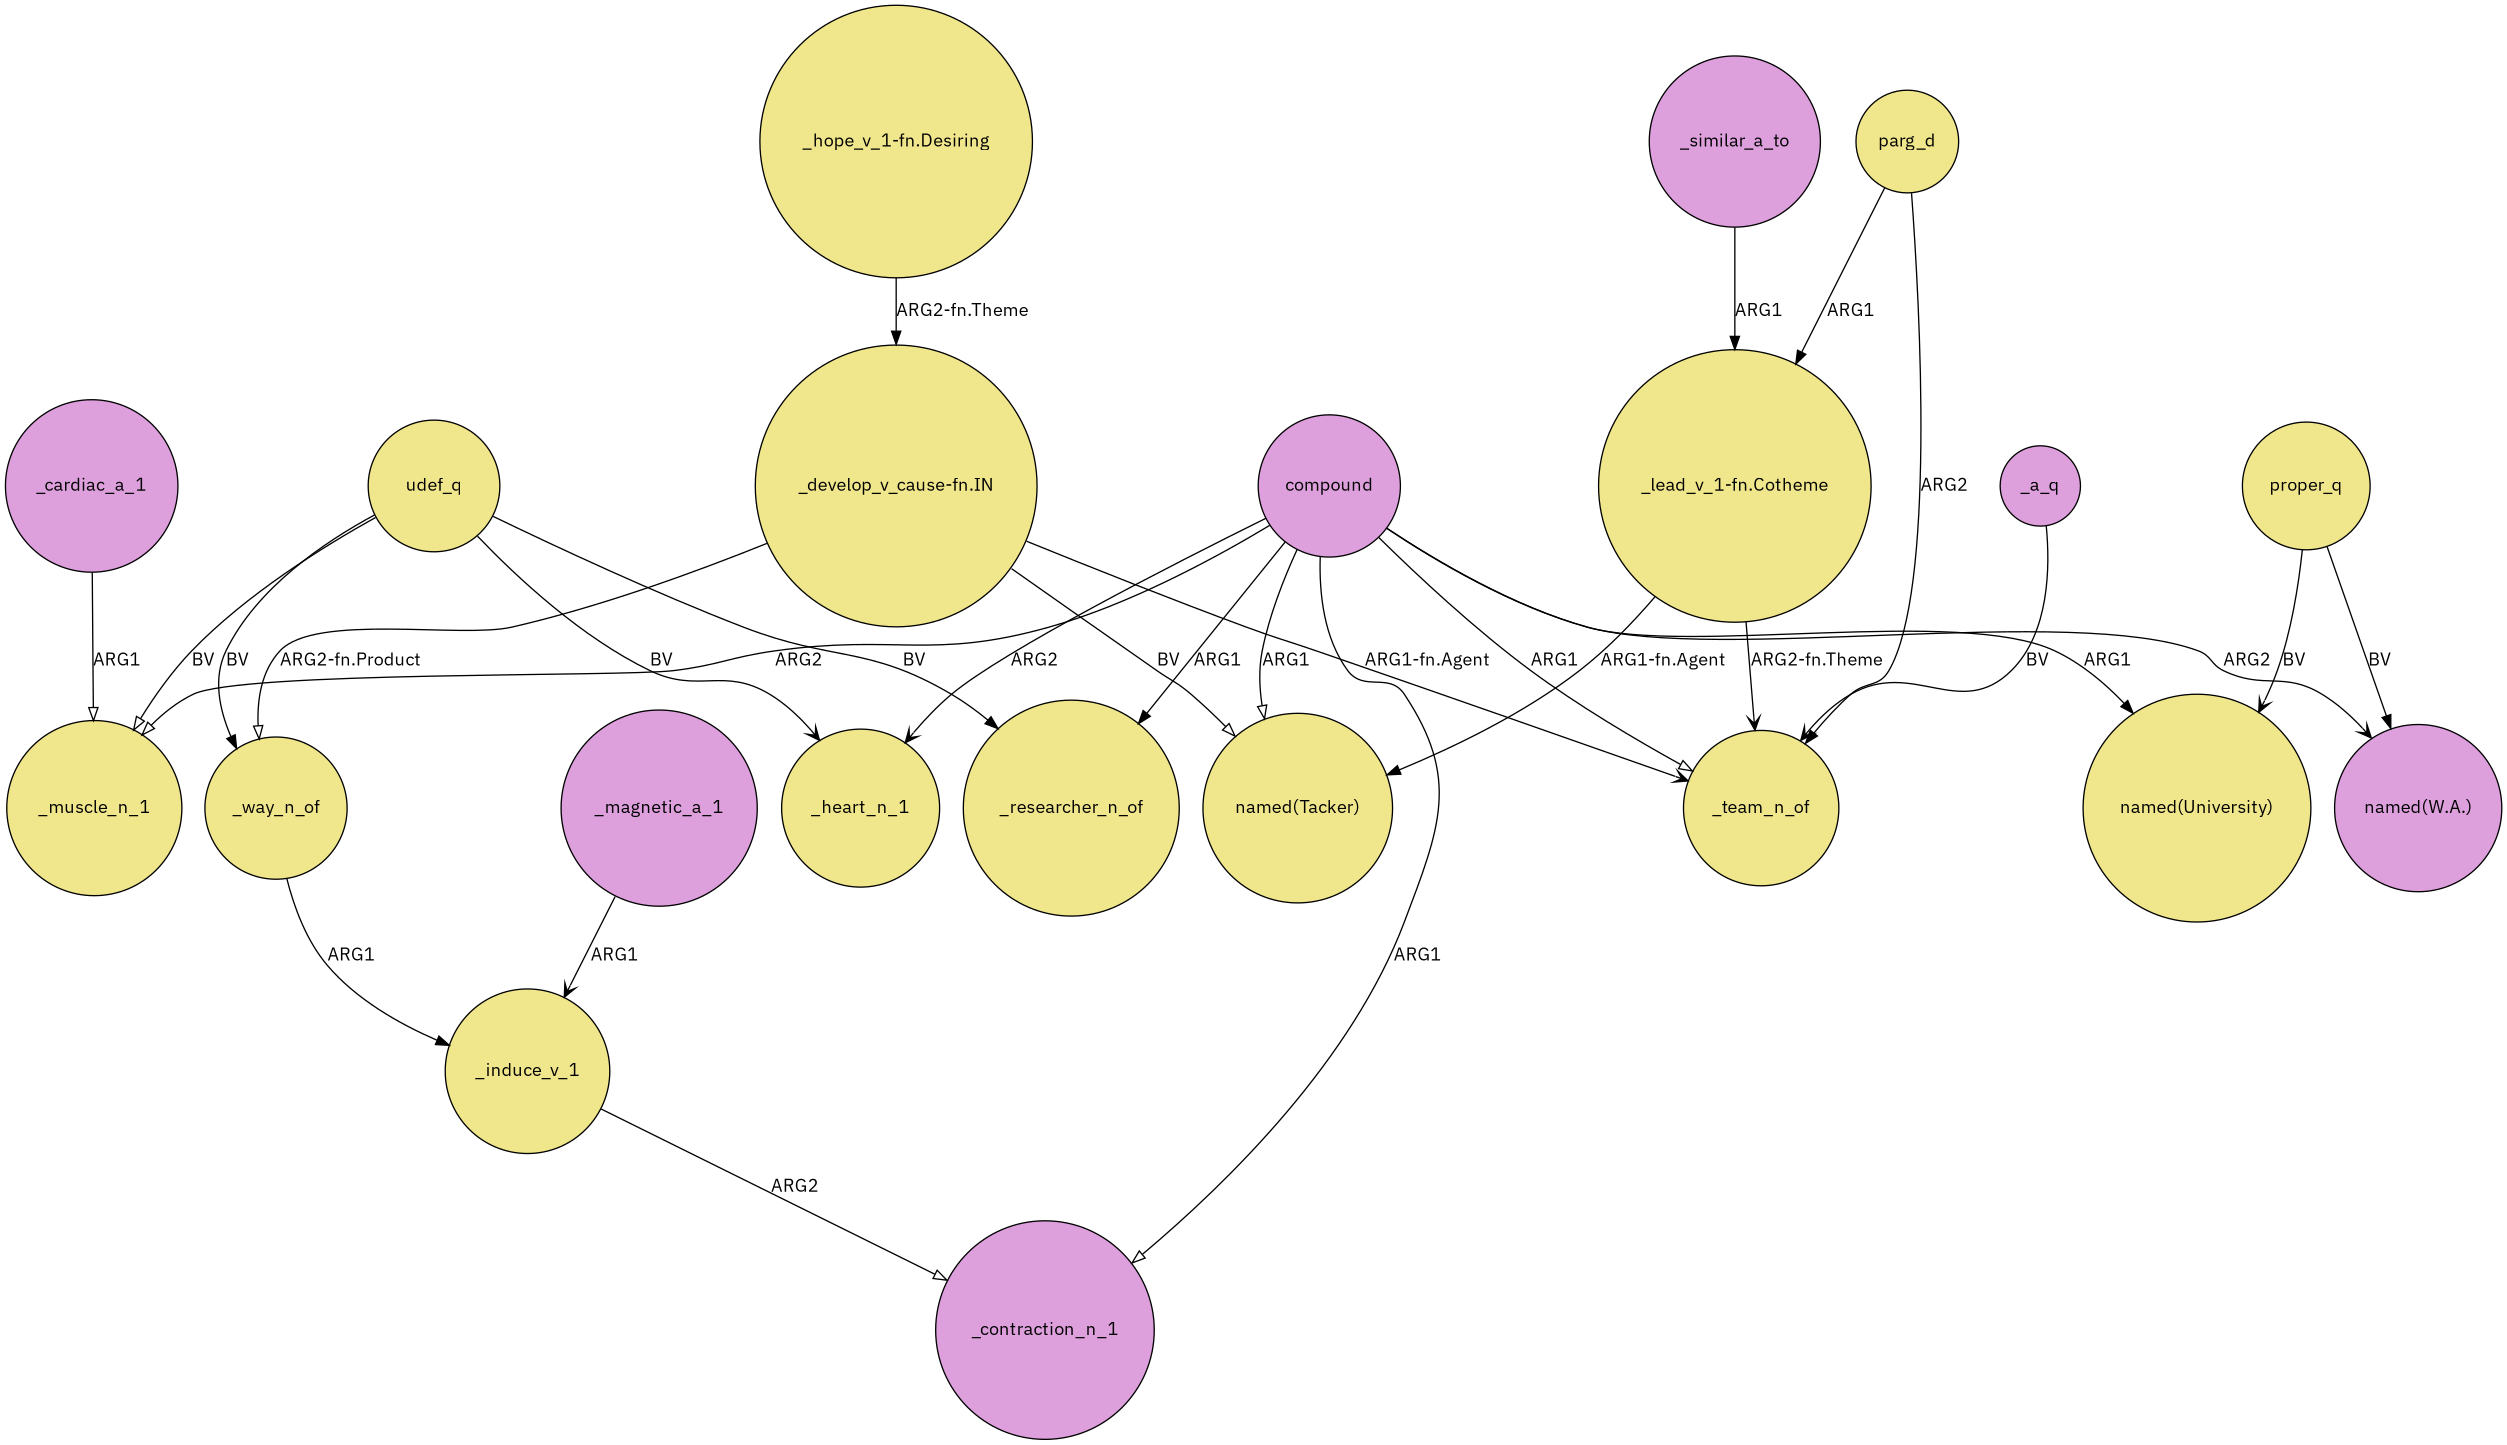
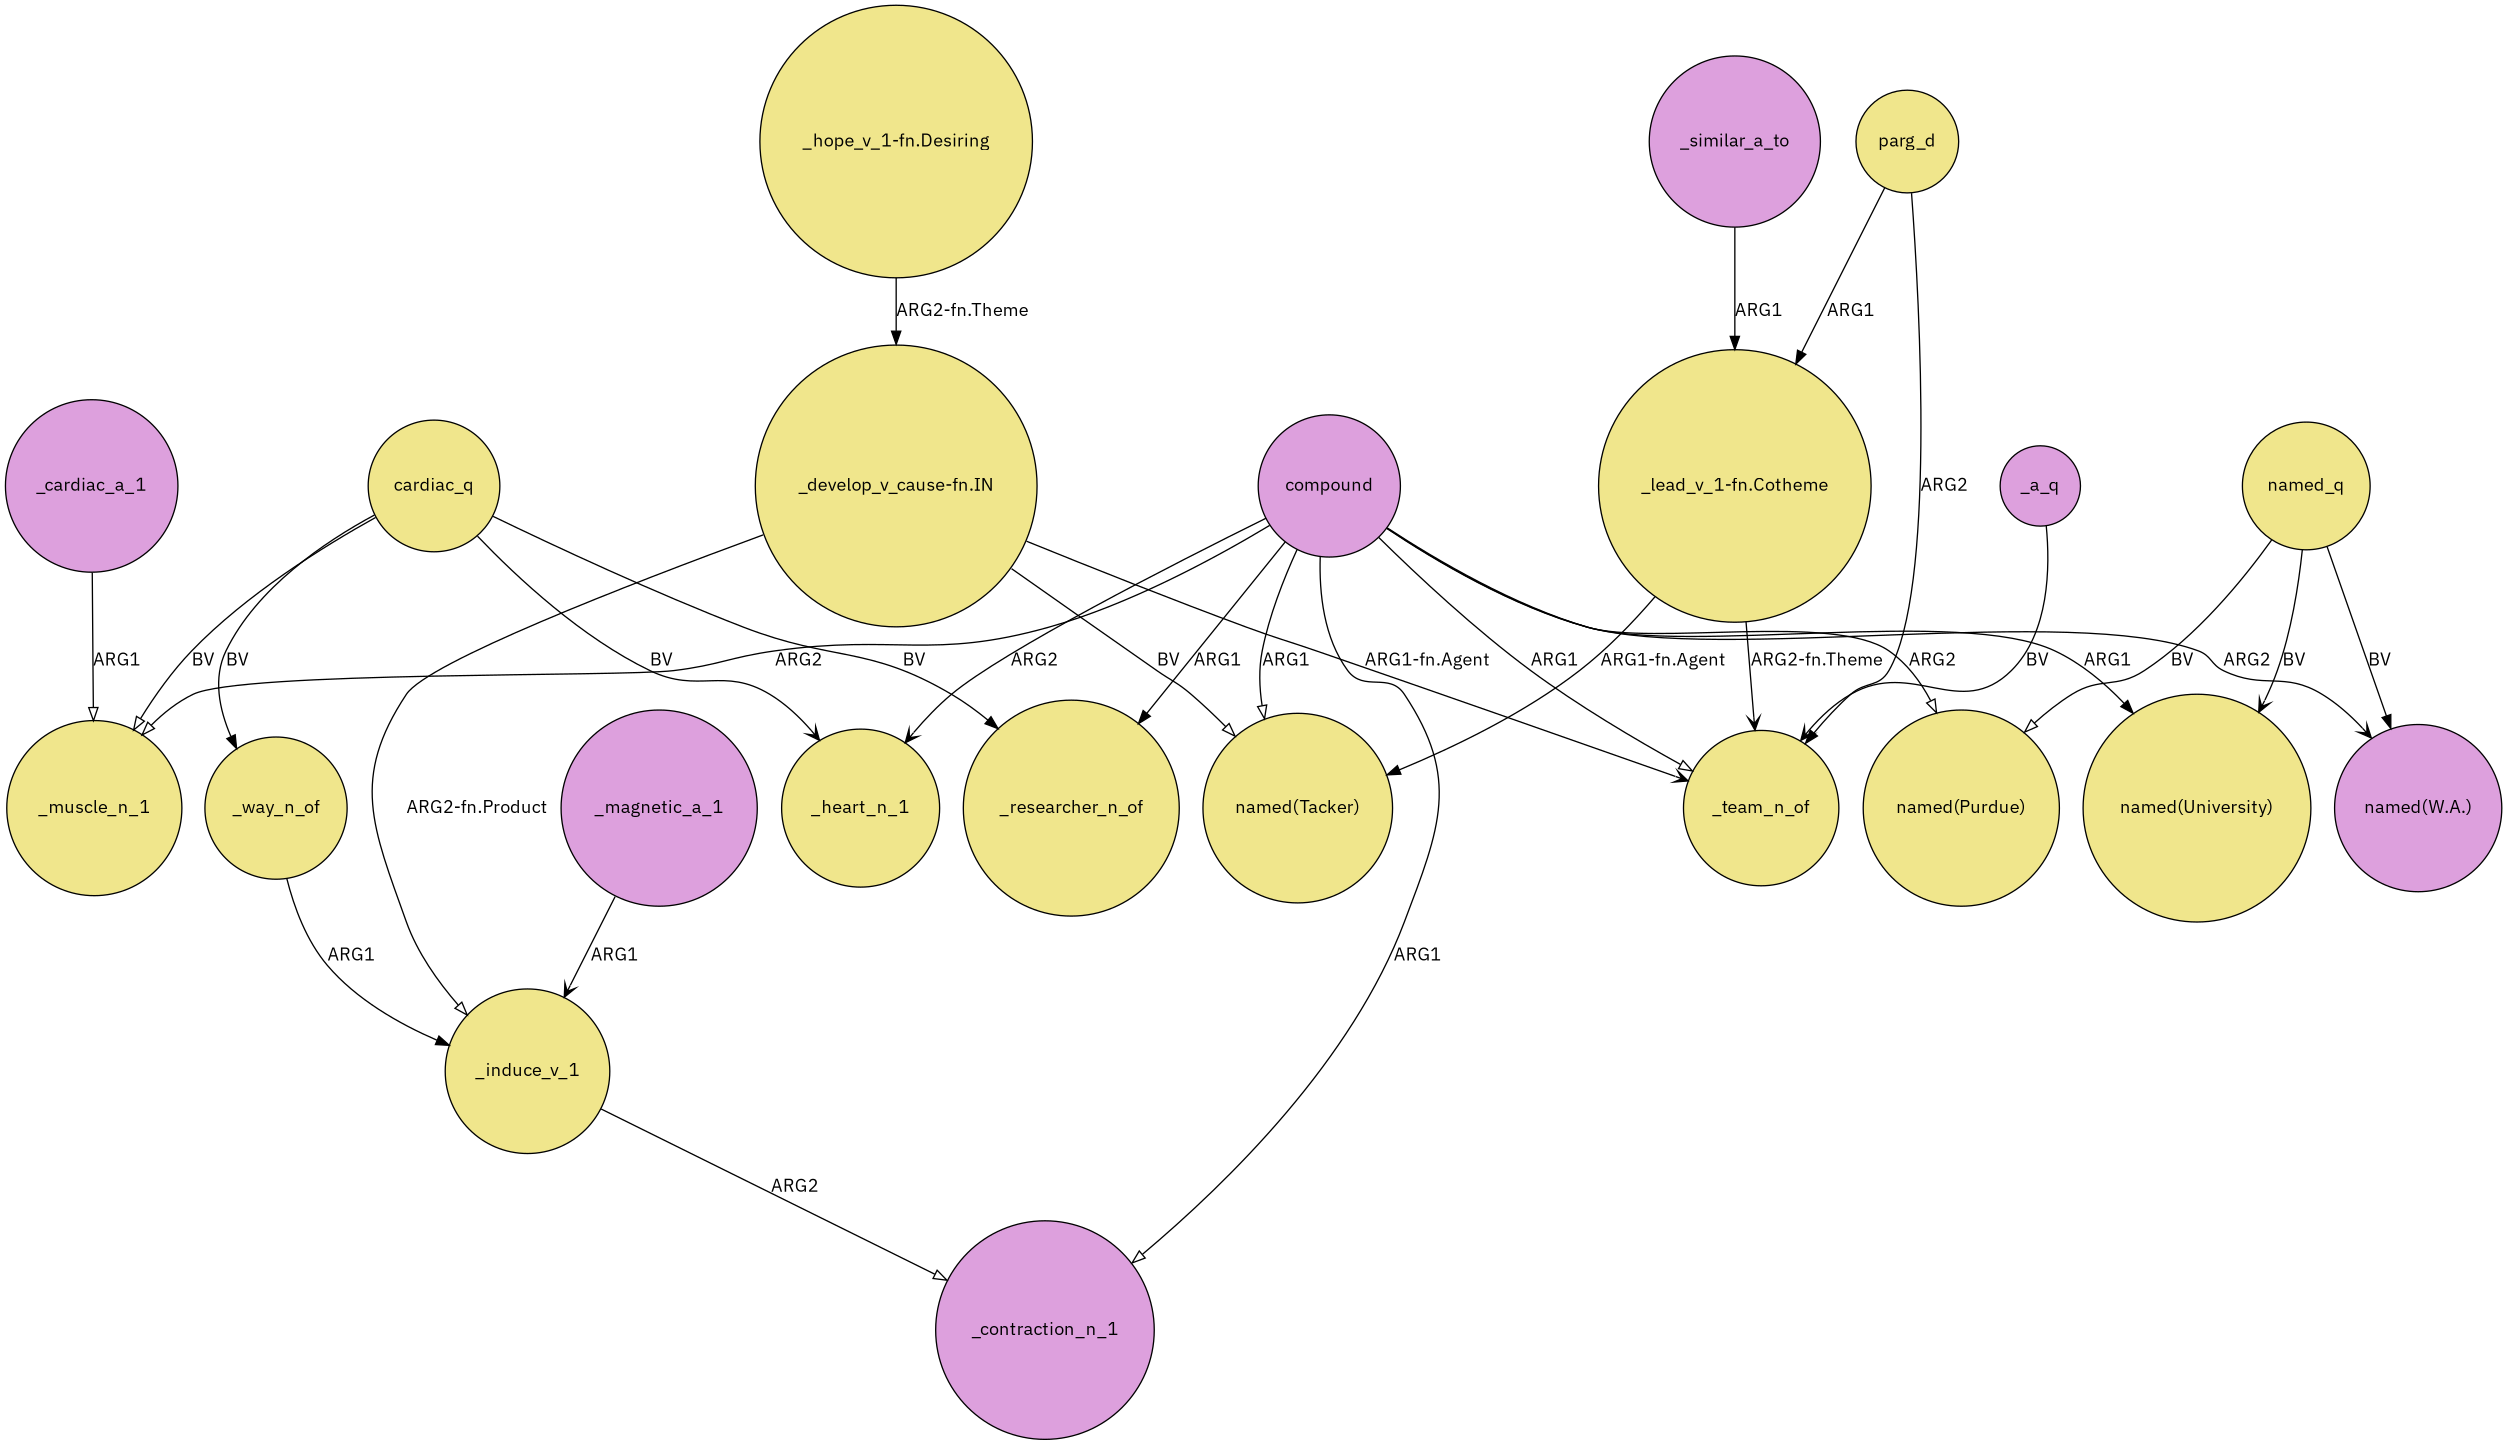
node "udef_q": label "udef_q" -> "cardiac_q"
node "proper_q": label "proper_q" -> "named_q"
edge "_develop_v_cause-fn.IN" -> "_way_n_of": now "_develop_v_cause-fn.IN" -> "_induce_v_1"
node "named(Purdue)": added
